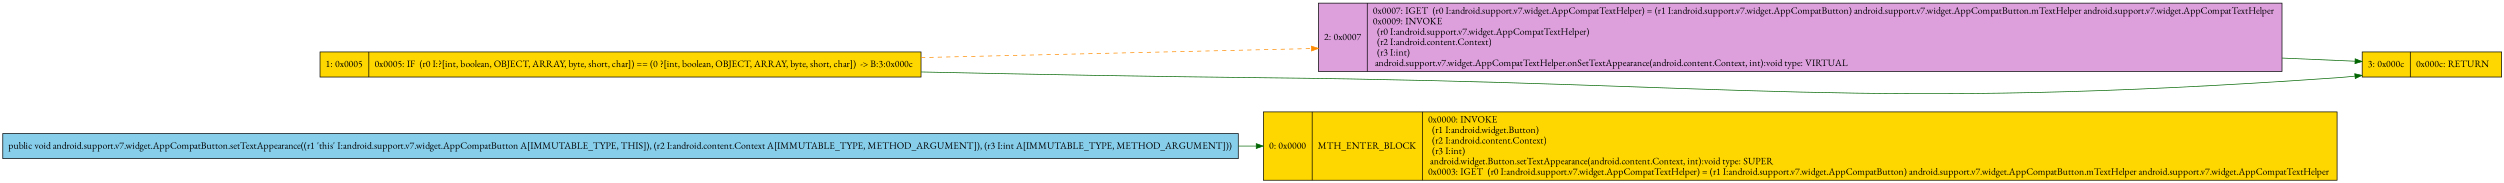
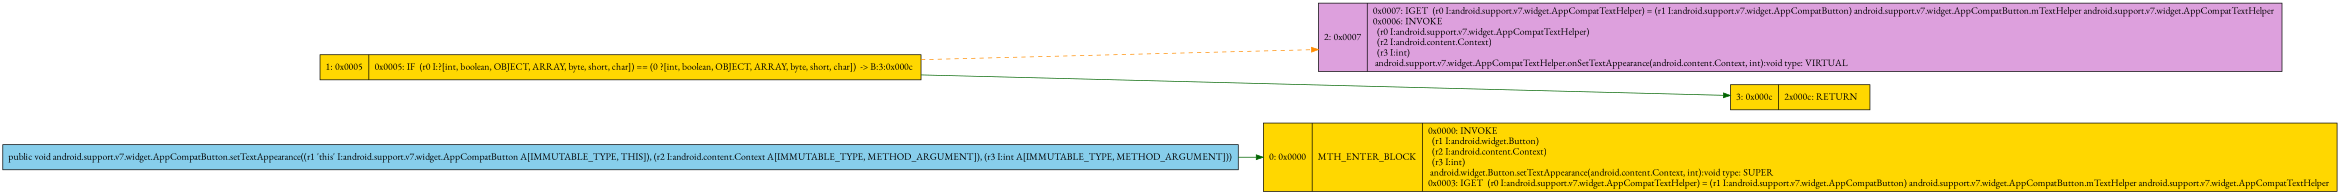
node "2: 0x0007": text "0x0009: INVOKE" -> "0x0006: INVOKE"
edge "2: 0x0007" -> "3: 0x000c": removed
node "3: 0x000c": text "0x000c: RETURN" -> "2x000c: RETURN"
